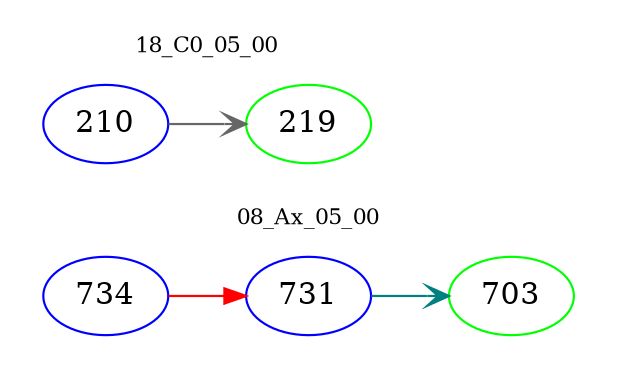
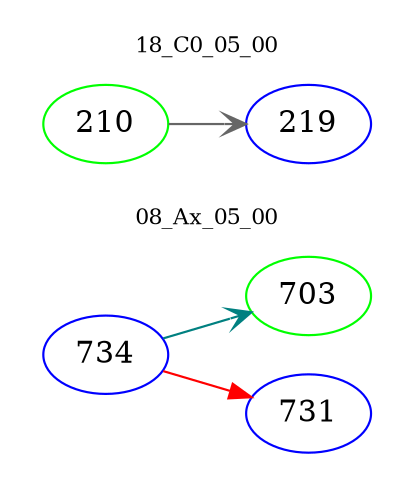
node "210": color blue -> green
node "219": color green -> blue
edge "731" -> "703": now "734" -> "703"
